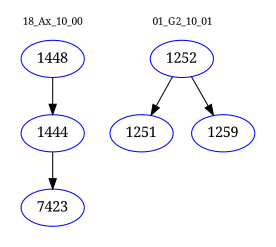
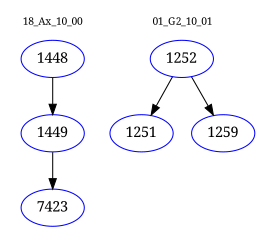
node "1444": label "1444" -> "1449"
